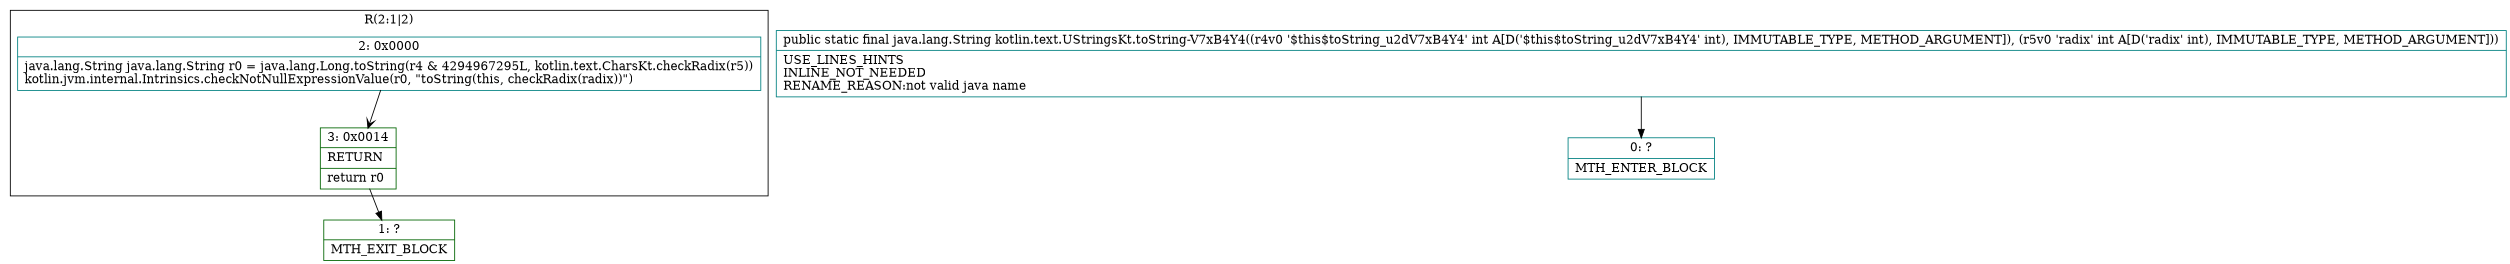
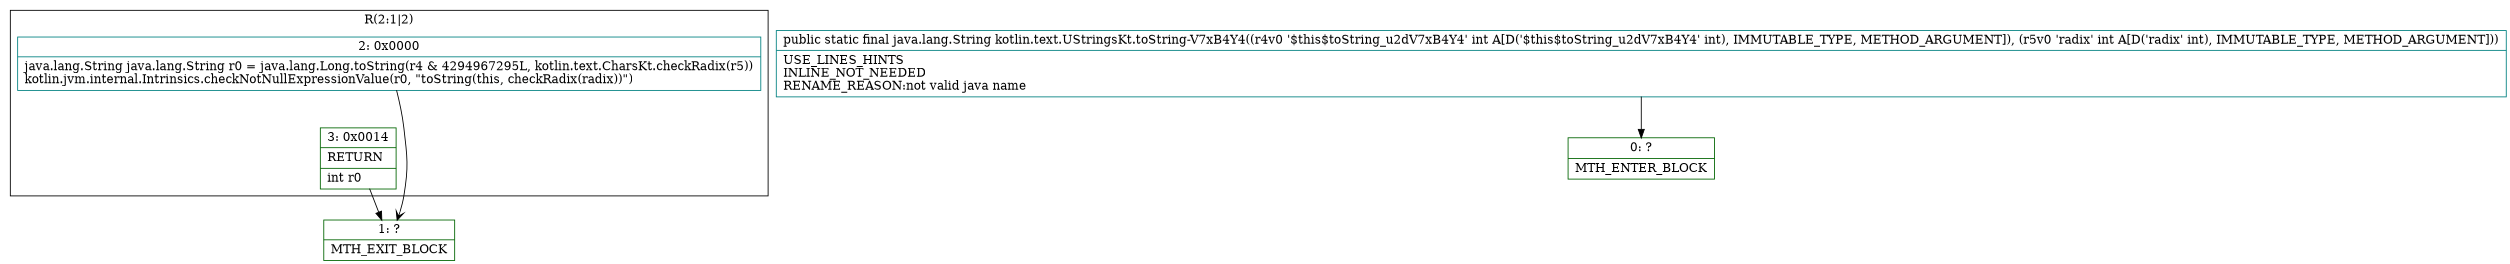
edge "2: 0x0000" -> "3: 0x0014": now "2: 0x0000" -> "1: ?"
node "0: ?": color teal -> darkgreen
node "3: 0x0014": text "return r0" -> "int r0"
